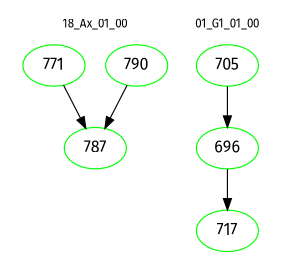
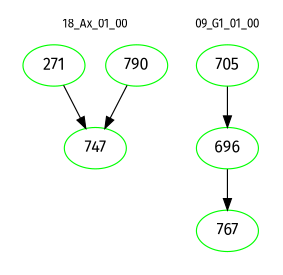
cluster "01_G1_01_00": label "01_G1_01_00" -> "09_G1_01_00"
node "771": label "771" -> "271"
node "787": label "787" -> "747"
node "717": label "717" -> "767"
